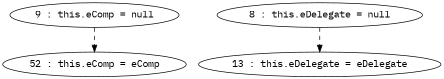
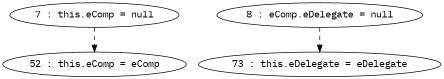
node "9 : this.eComp = null": label "9 : this.eComp = null" -> "7 : this.eComp = null"
node "8 : this.eDelegate = null": label "8 : this.eDelegate = null" -> "8 : eComp.eDelegate = null"
node "13 : this.eDelegate = eDelegate": label "13 : this.eDelegate = eDelegate" -> "73 : this.eDelegate = eDelegate"
